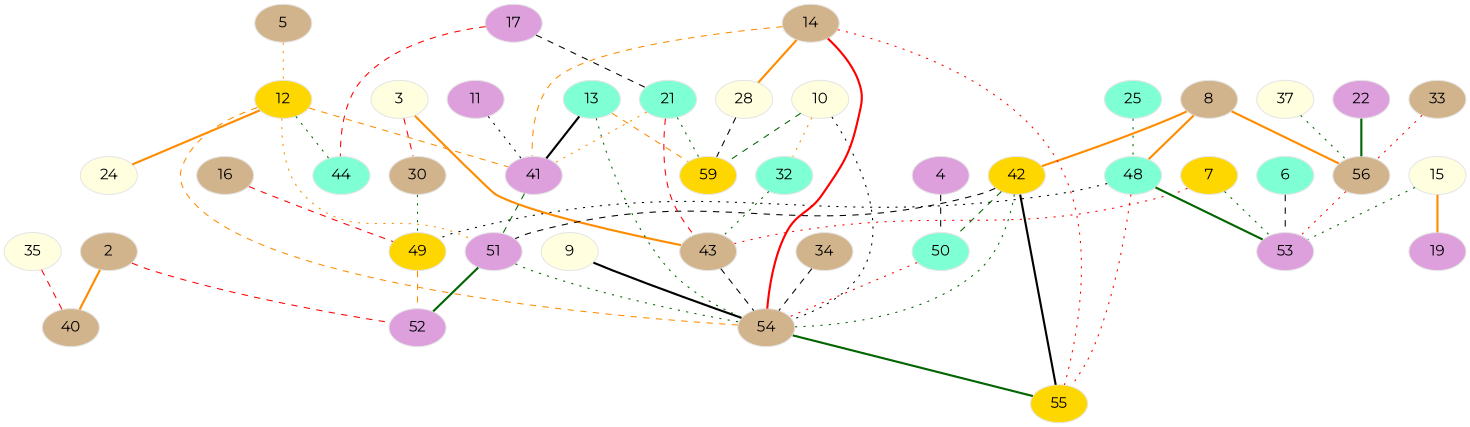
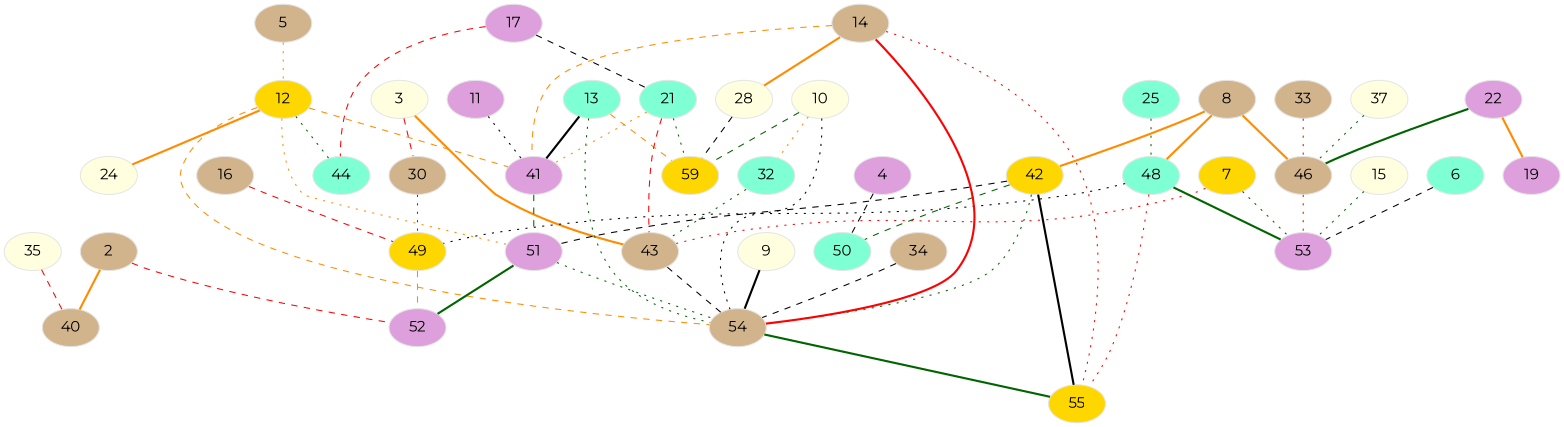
node "56": label "56" -> "46"
edge "15" -- "19": now "22" -- "19"
edge "50" -- "54": removed
